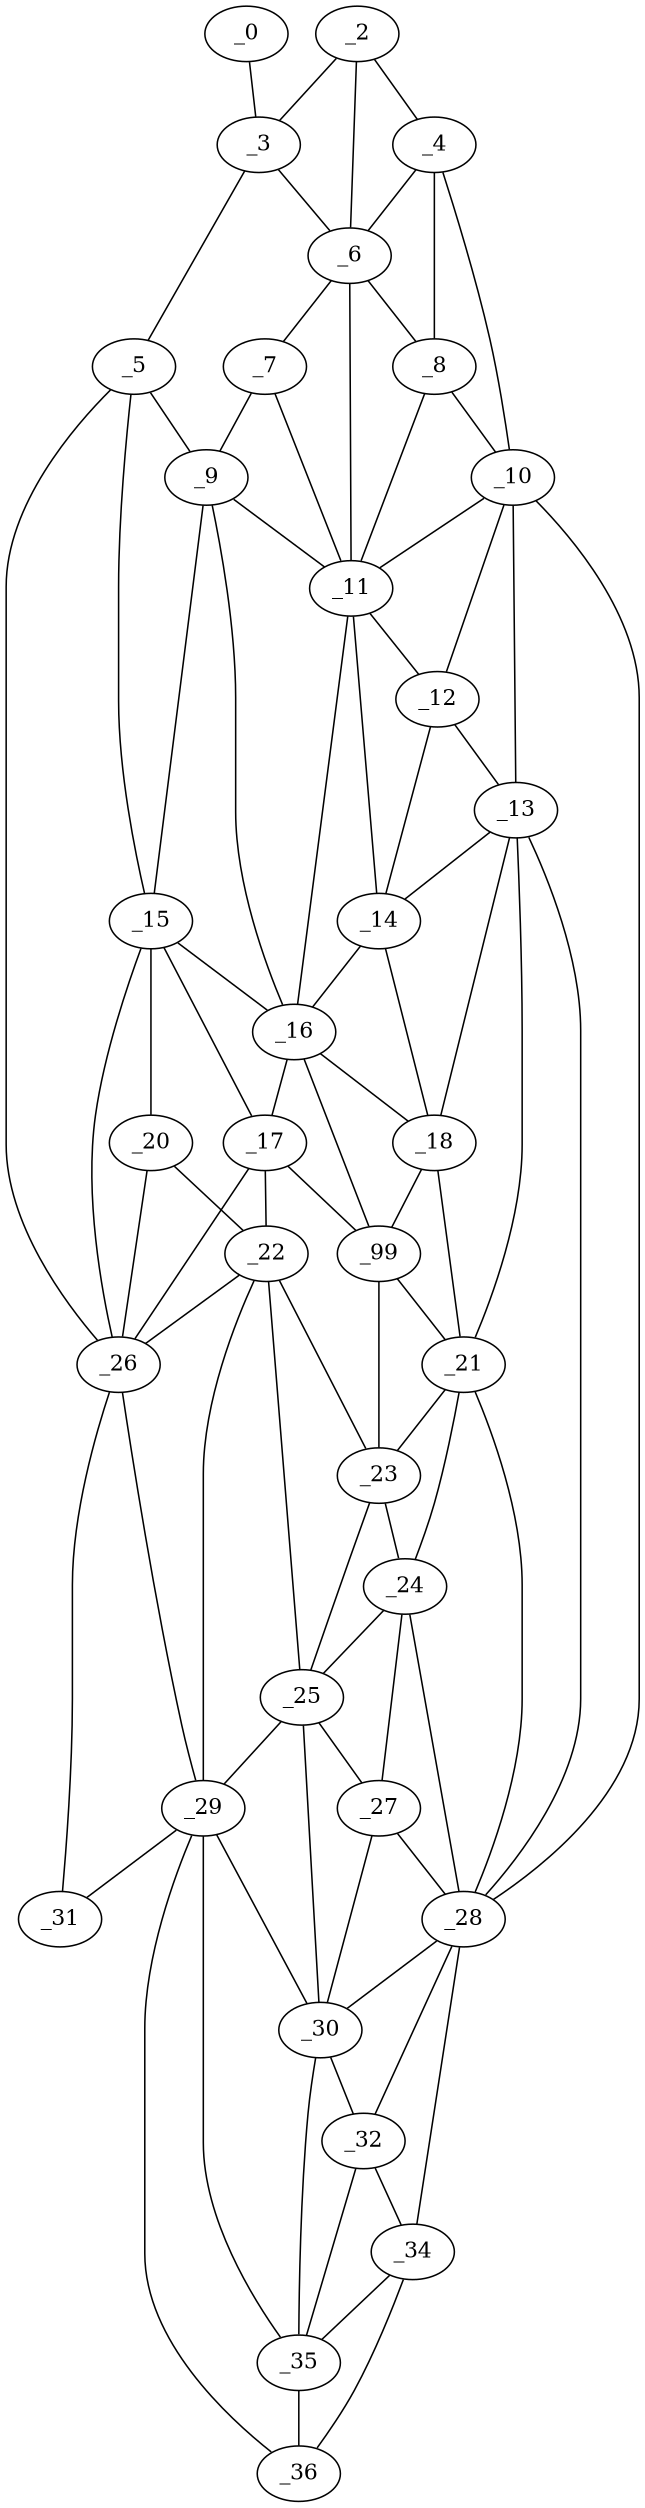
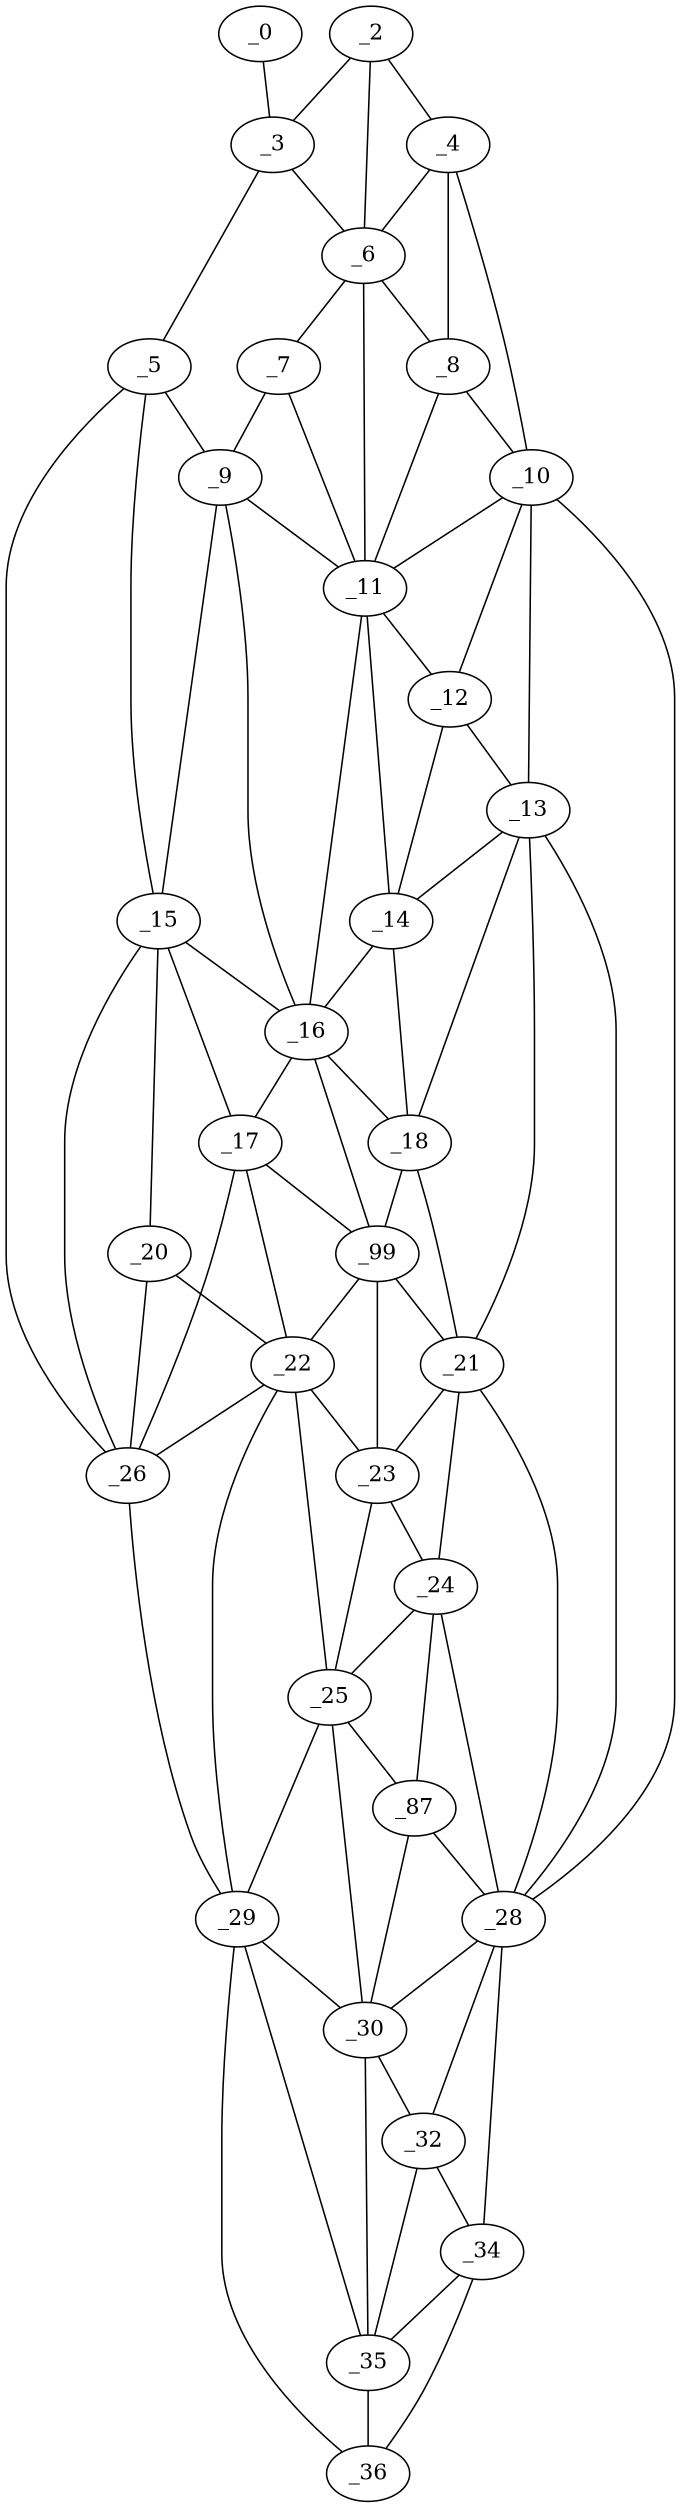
edge "_99" -- "_22": added
node "_27": label "_27" -> "_87"
node "_31": removed
